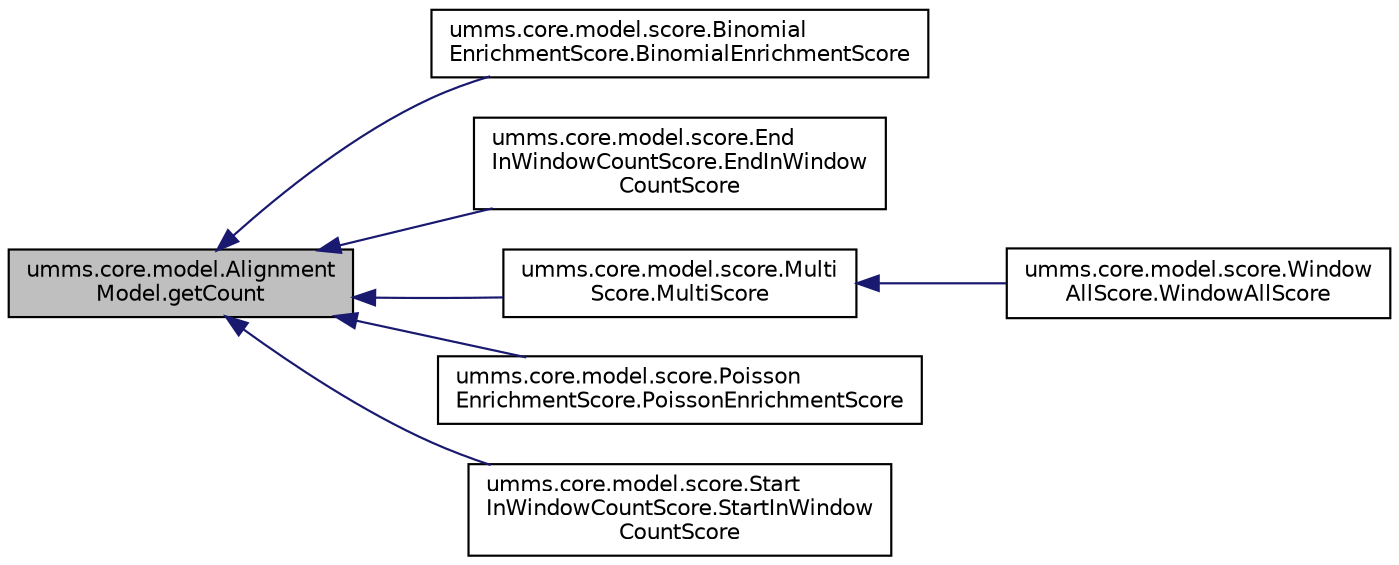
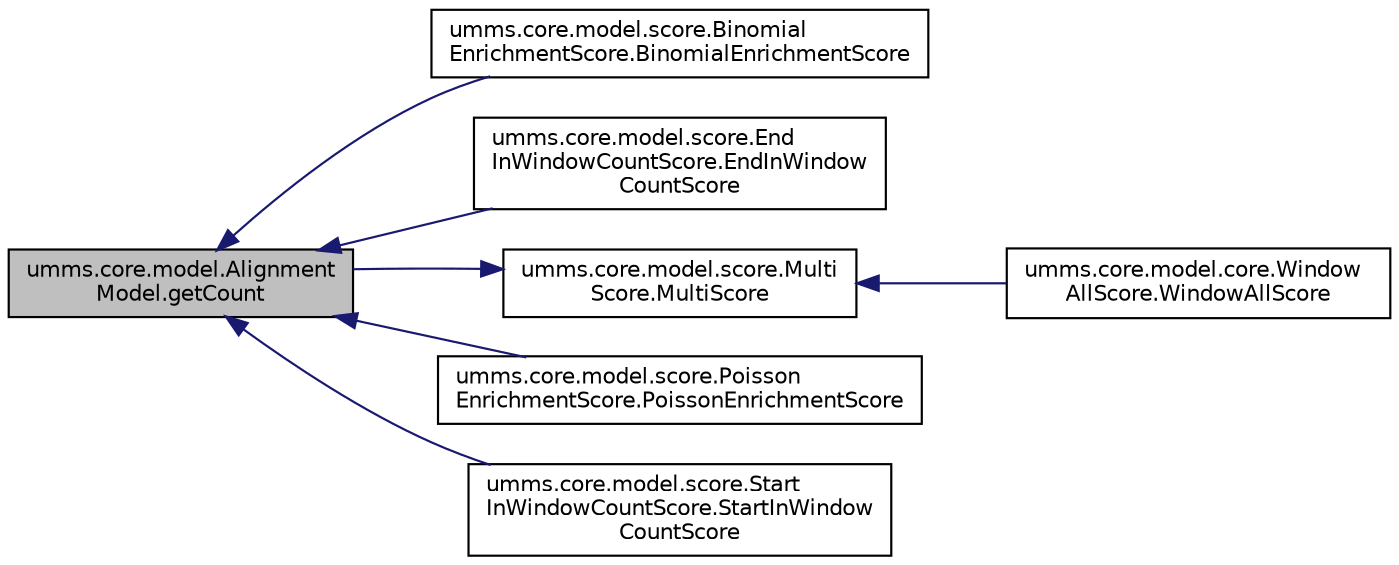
node "umms.core.model.score.Window AllScore.WindowAllScore": label "umms.core.model.score.Window AllScore.WindowAllScore" -> "umms.core.model.core.Window AllScore.WindowAllScore"
edge "umms.core.model.score.Multi Score.MultiScore" -> "umms.core.model.Alignment Model.getCount": reversed
